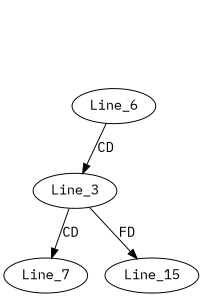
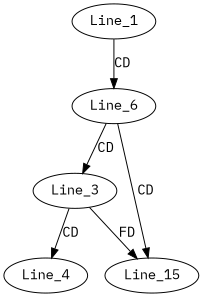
node "Line_1": added
edge "Line_6" -> "Line_15": added, label "CD"
node "Line_7": label "Line_7" -> "Line_4"
